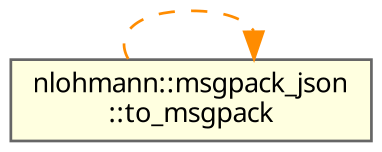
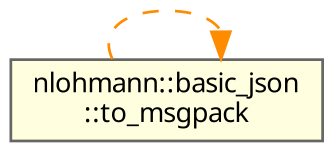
node "nlohmann::msgpack_json ::to_msgpack": label "nlohmann::msgpack_json ::to_msgpack" -> "nlohmann::basic_json ::to_msgpack"
